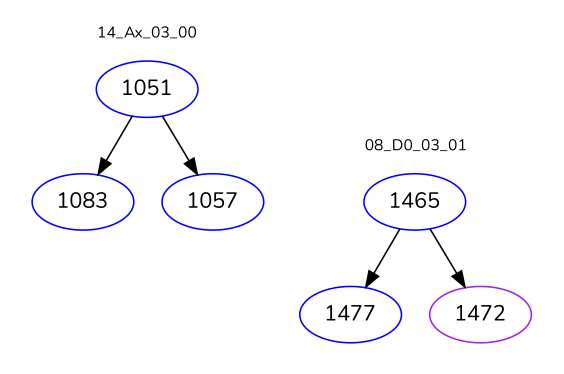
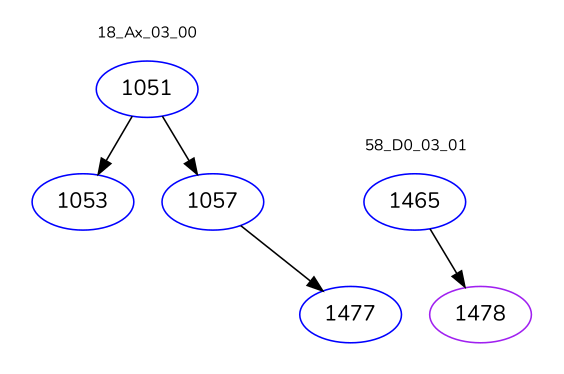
cluster "14_Ax_03_00": label "14_Ax_03_00" -> "18_Ax_03_00"
cluster "08_D0_03_01": label "08_D0_03_01" -> "58_D0_03_01"
node "1083": label "1083" -> "1053"
edge "1465" -> "1477": now "1057" -> "1477"
node "1472": label "1472" -> "1478"
